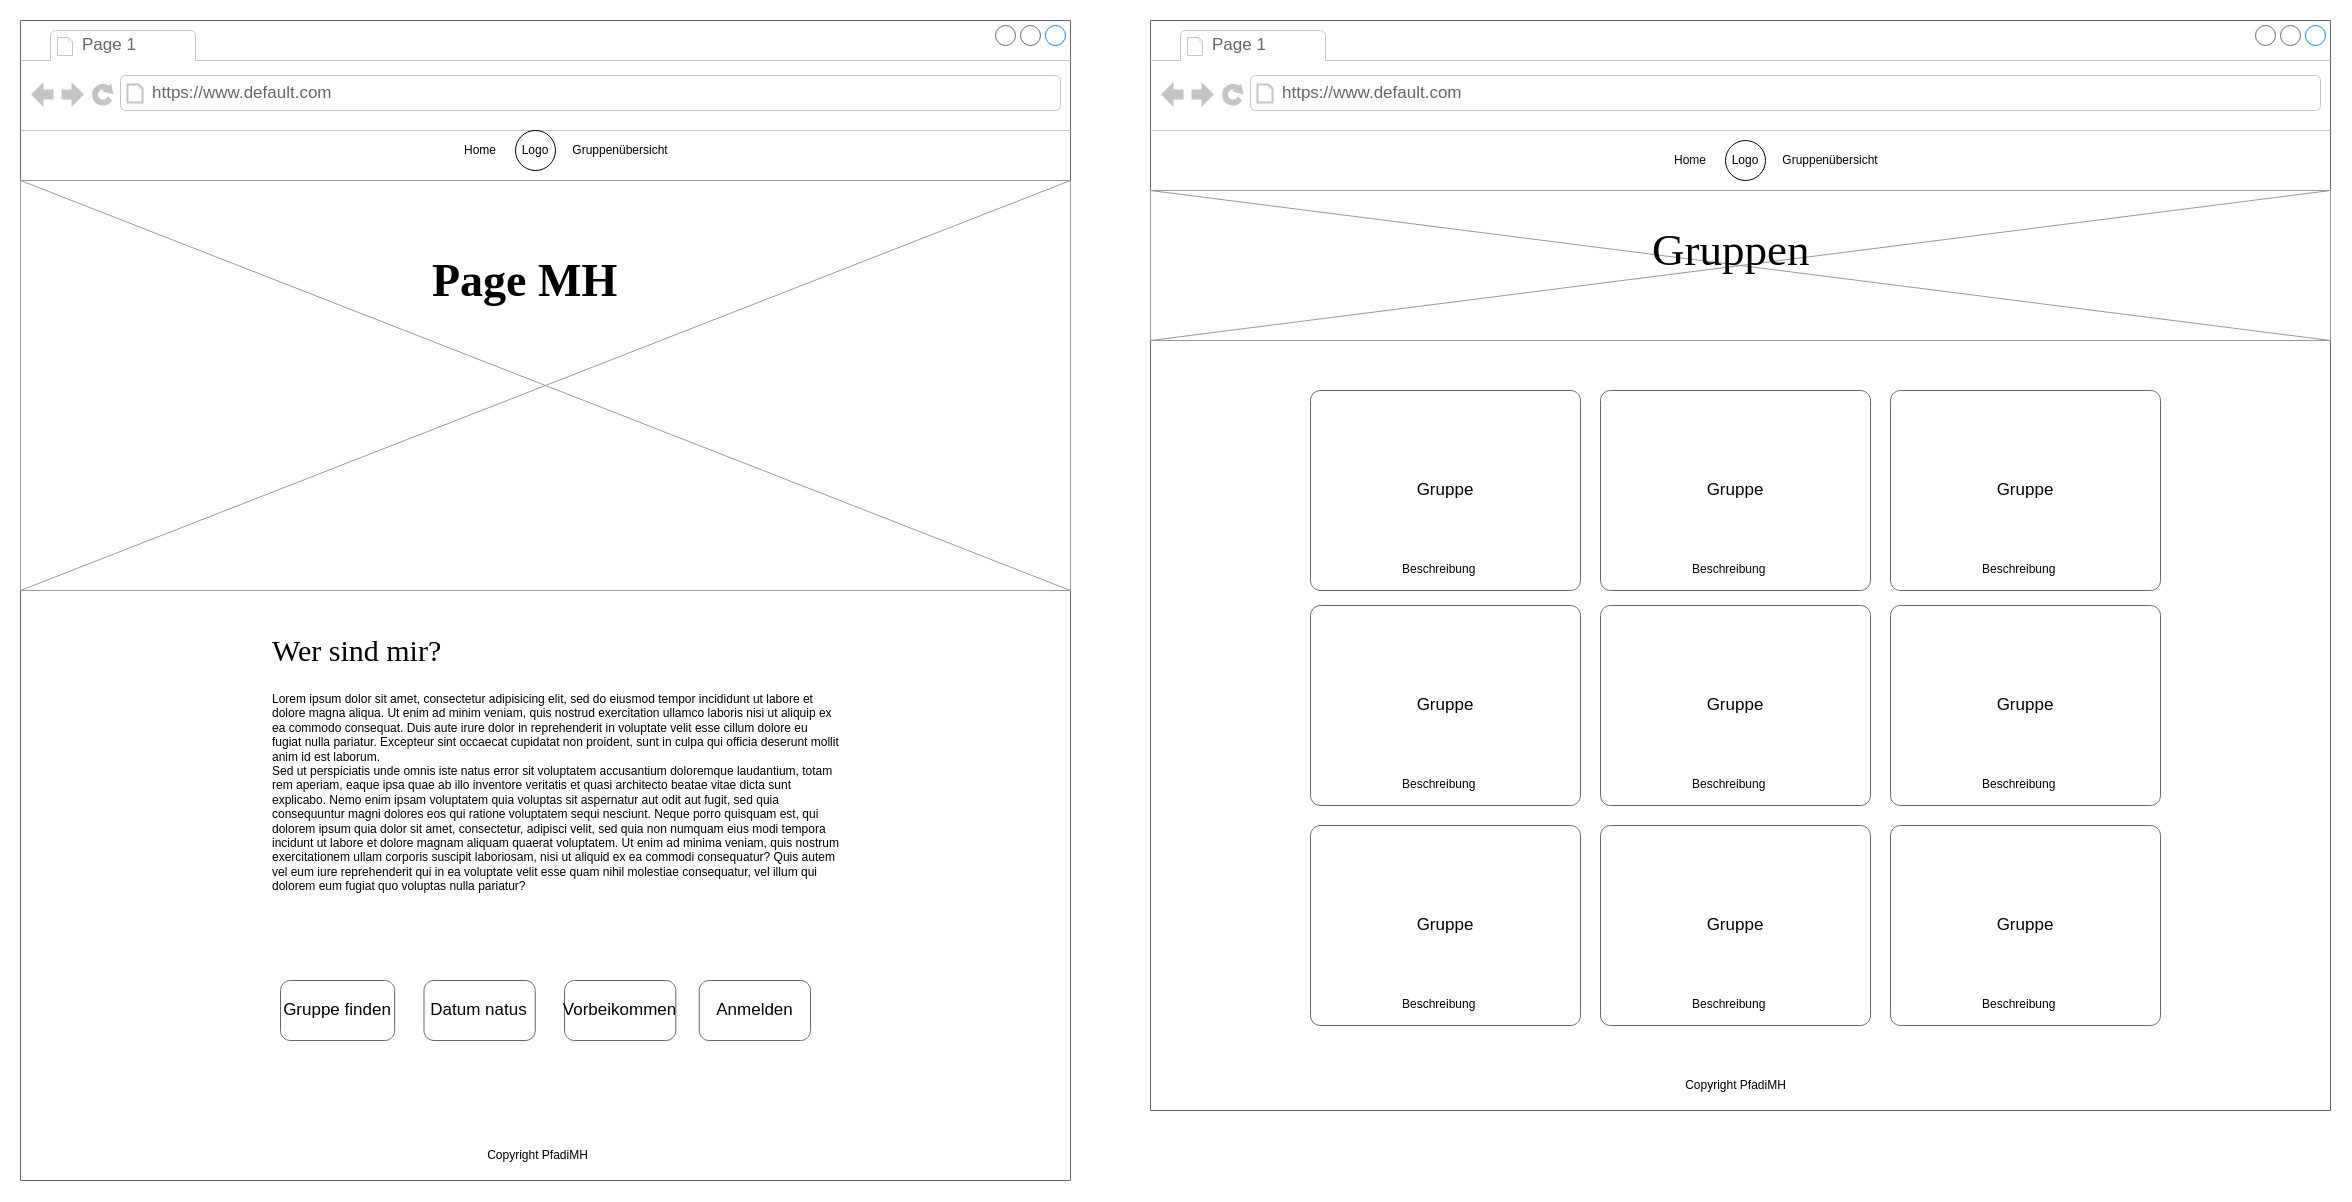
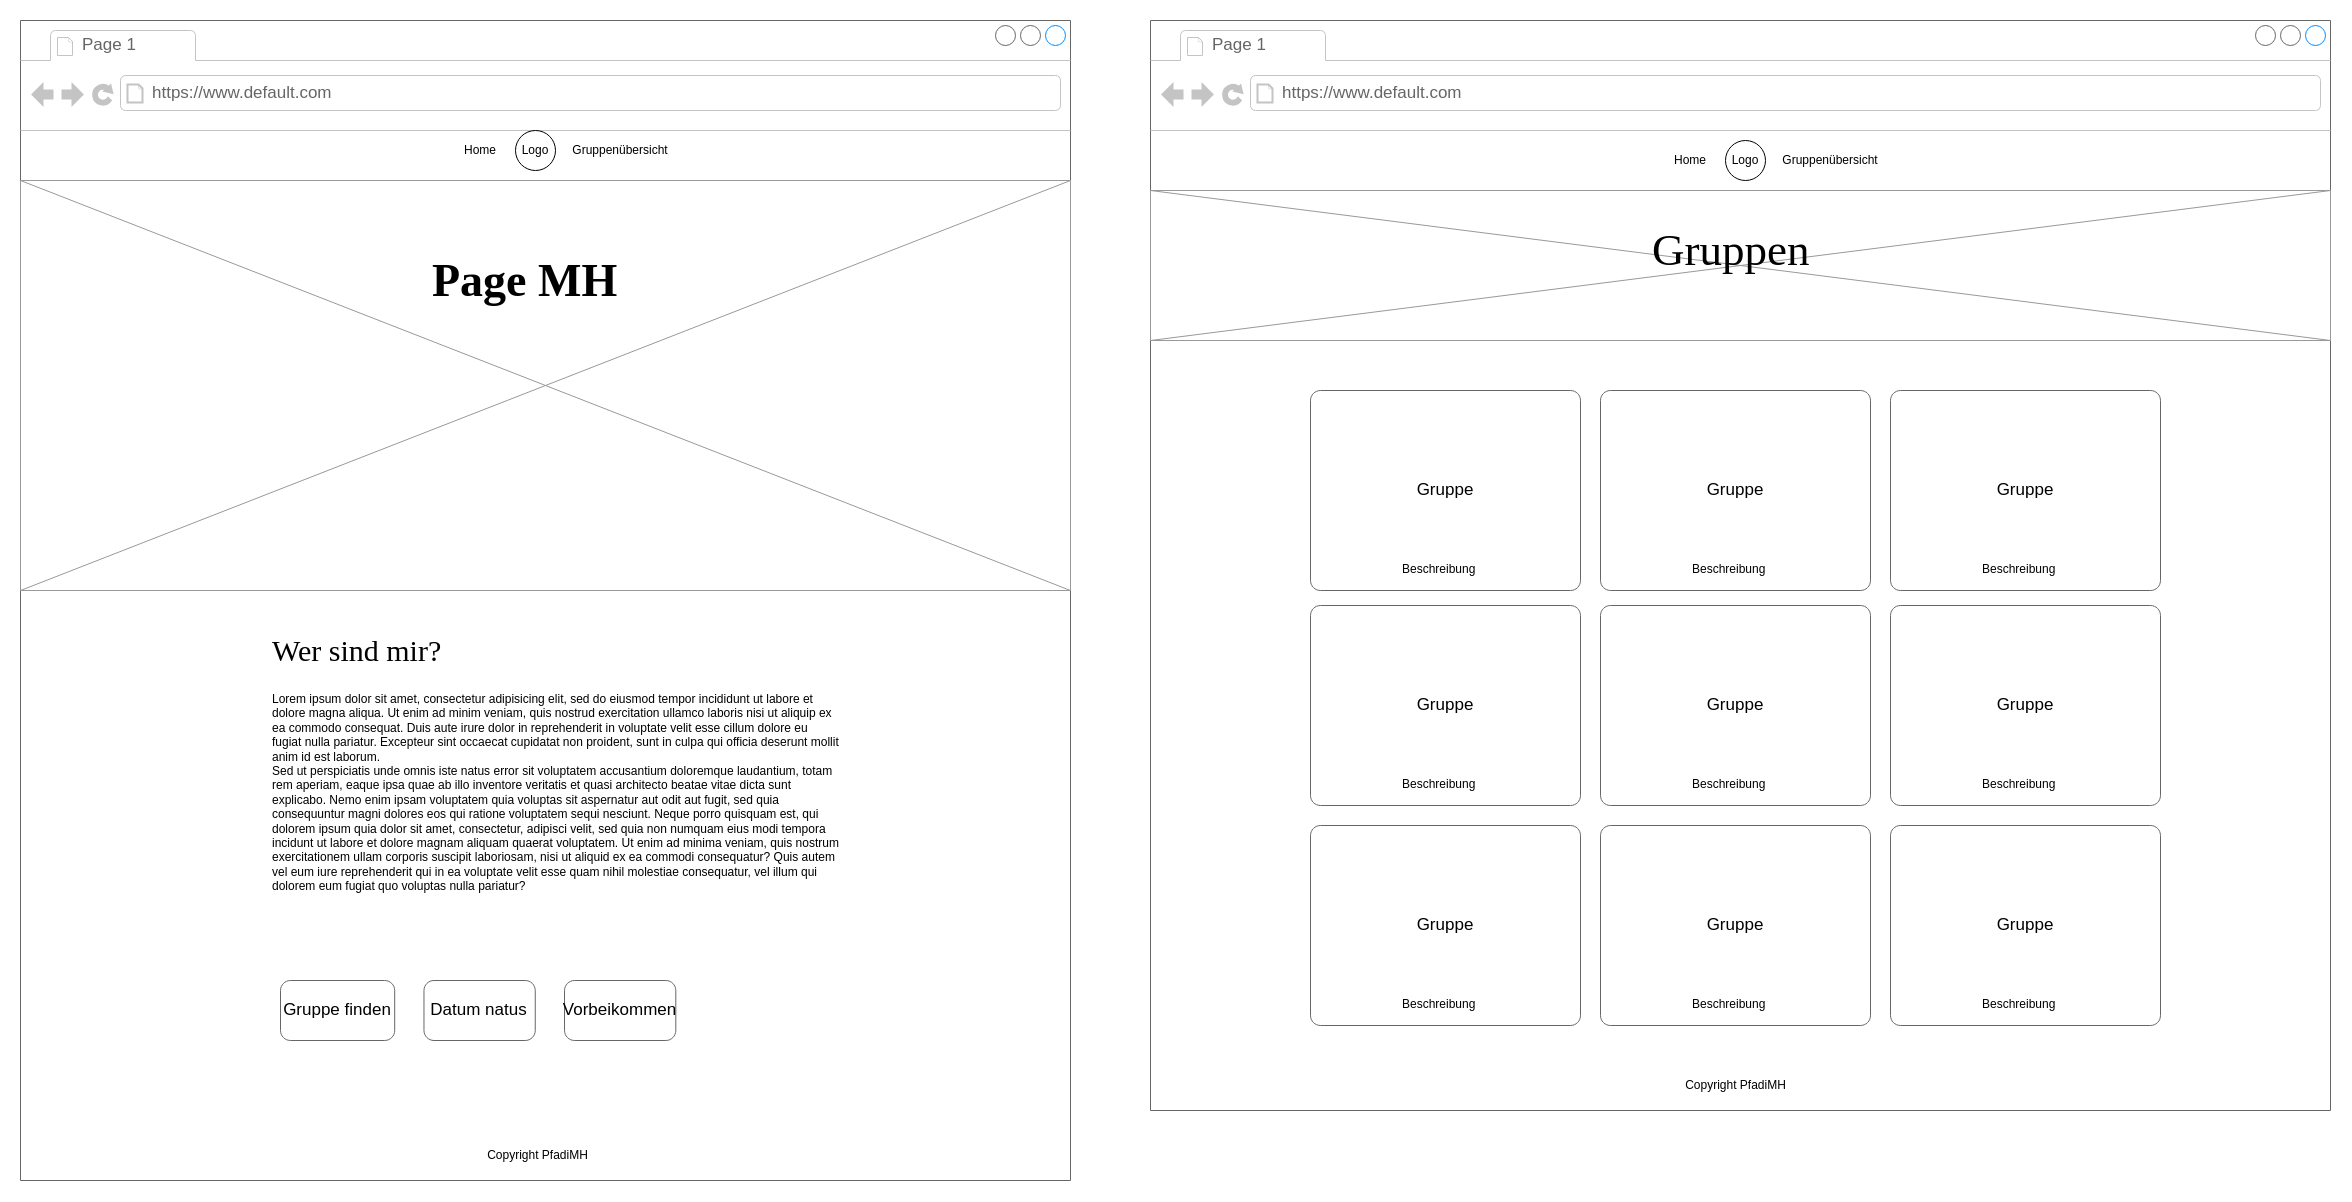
node "Anmelden": removed
